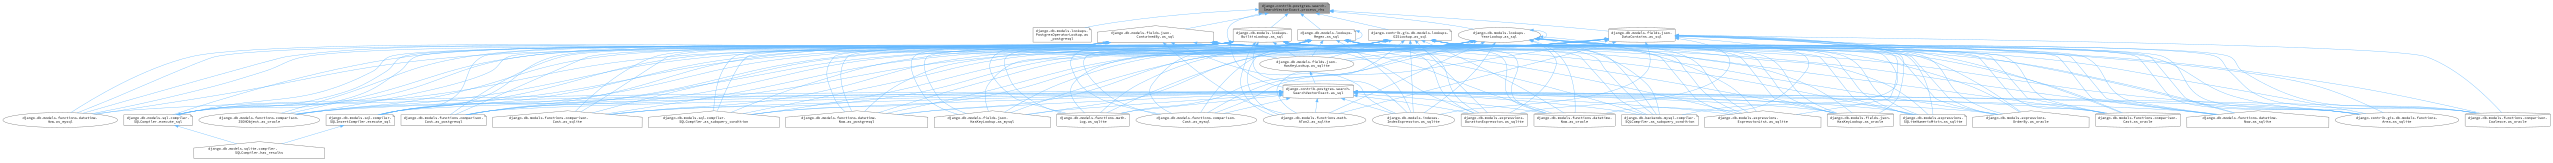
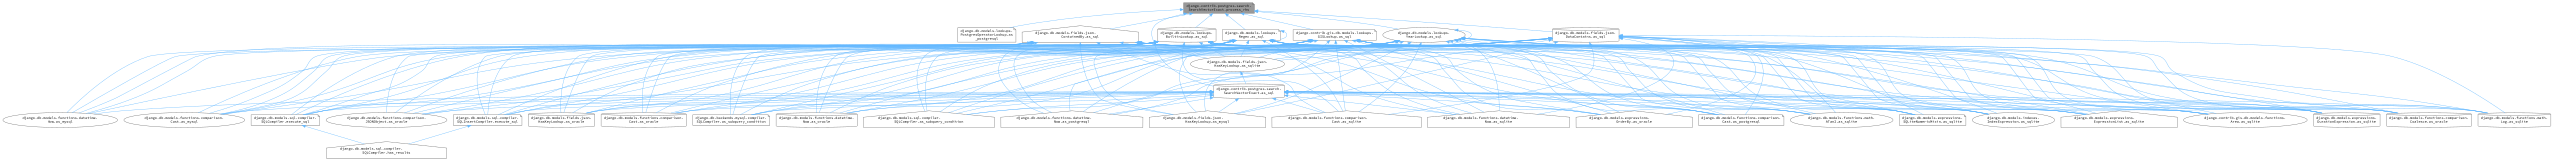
edge "django.contrib.gis.db.models.lookups. GISLookup.as_sql" -> "django.db.models.sql.compiler. SQLCompiler.execute_sql": reversed
edge "django.db.models.functions.math. Log.as_sqlite" -> "django.db.models.fields.json. ContainedBy.as_sql": removed
node "django.db.models.sqlite.compiler. SQLCompiler.has_results": label "django.db.models.sqlite.compiler. SQLCompiler.has_results" -> "django.db.models.sql.compiler. SQLCompiler.has_results"
